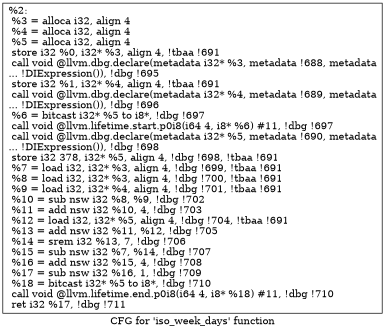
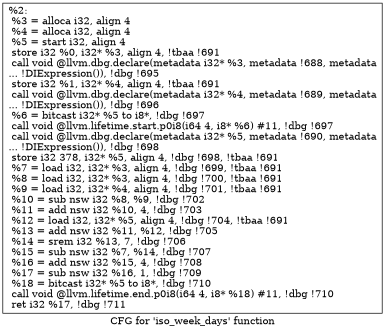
node "%2:": text "%5 = alloca i32, align 4" -> "%5 = start i32, align 4"
